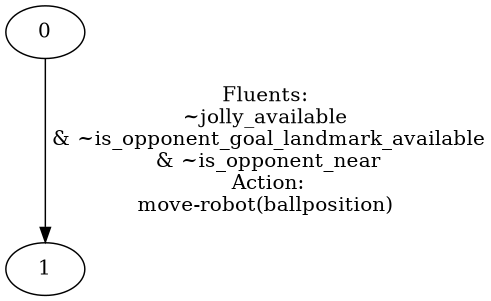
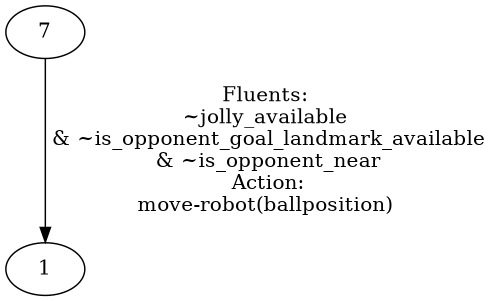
node "0": label "0" -> "7"
